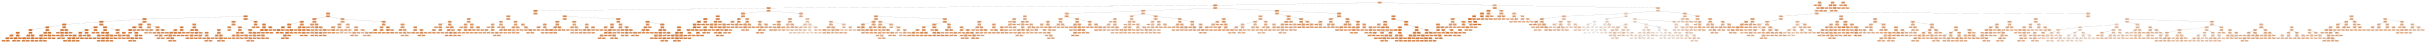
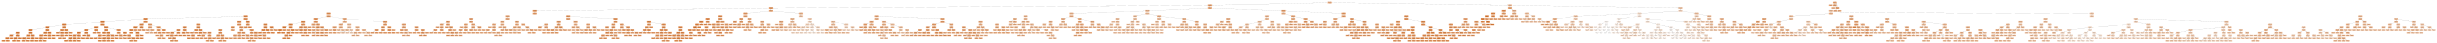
node "nARC <= 2.875 squared_error = 0.0 samples = 8 value = 0.805": added
node "nSub <= 3.875 squared_error = 0.0 samples = 3 value = 0.639": fillcolor #f0b88f -> #fdf5f0
